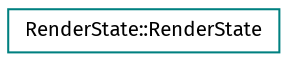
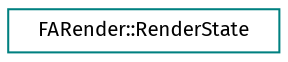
node "RenderState::RenderState": label "RenderState::RenderState" -> "FARender::RenderState"
